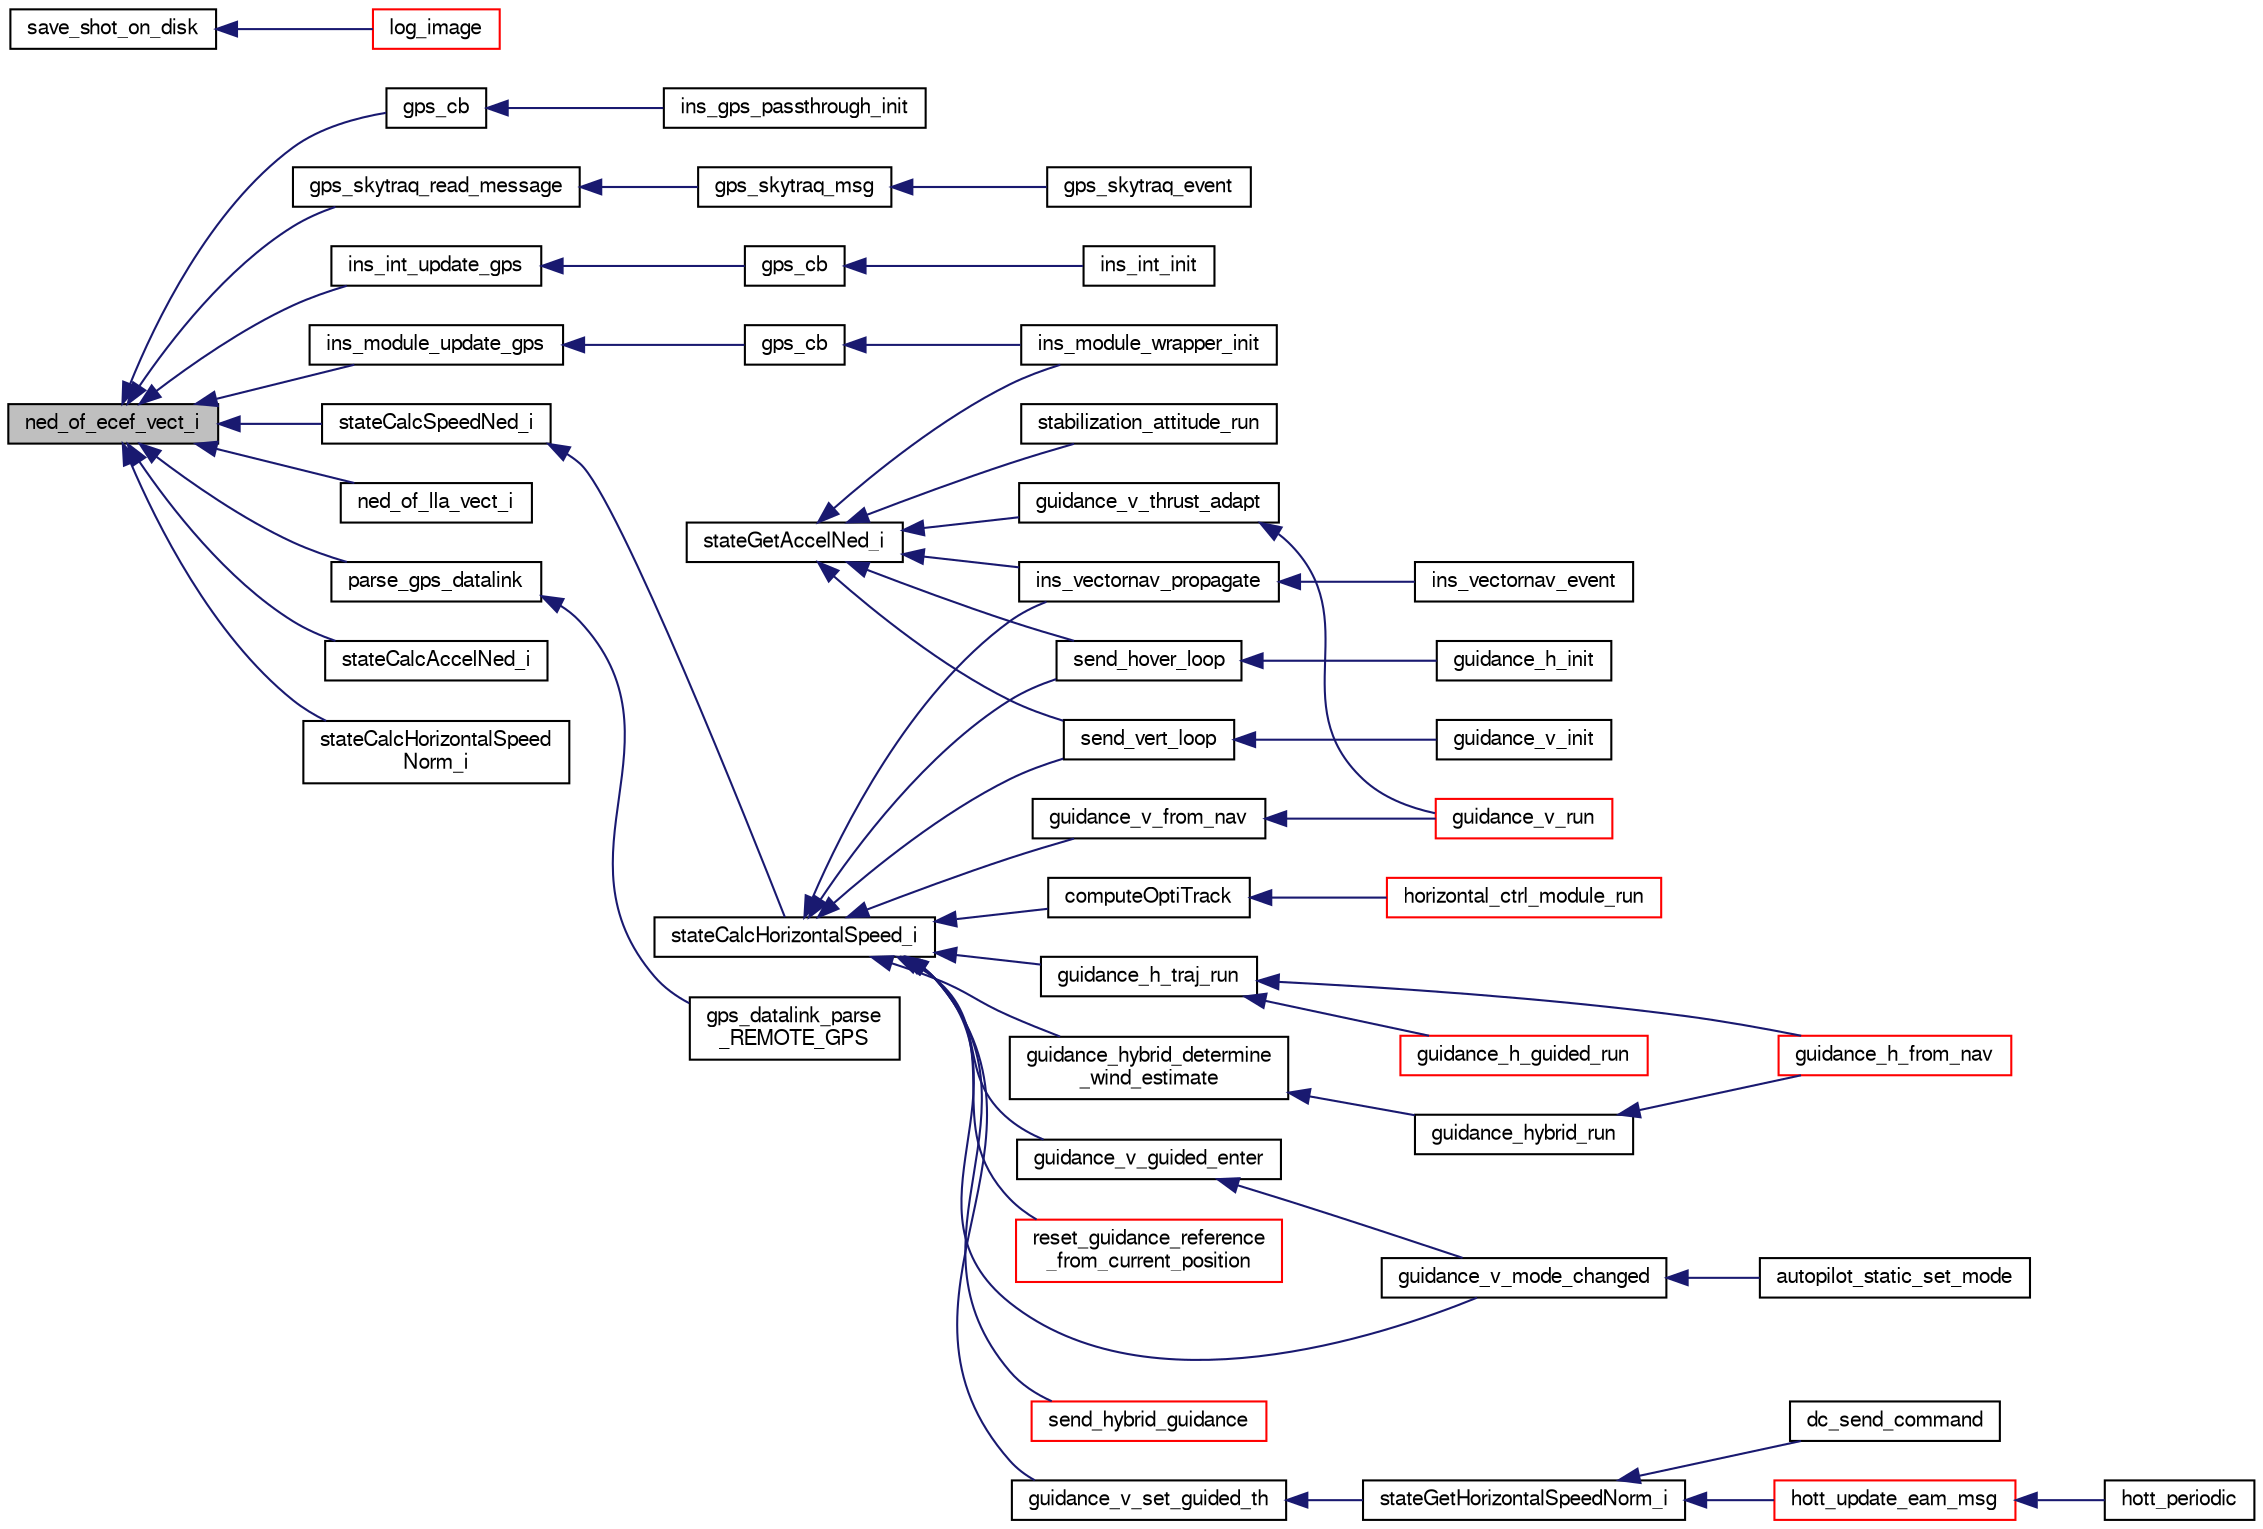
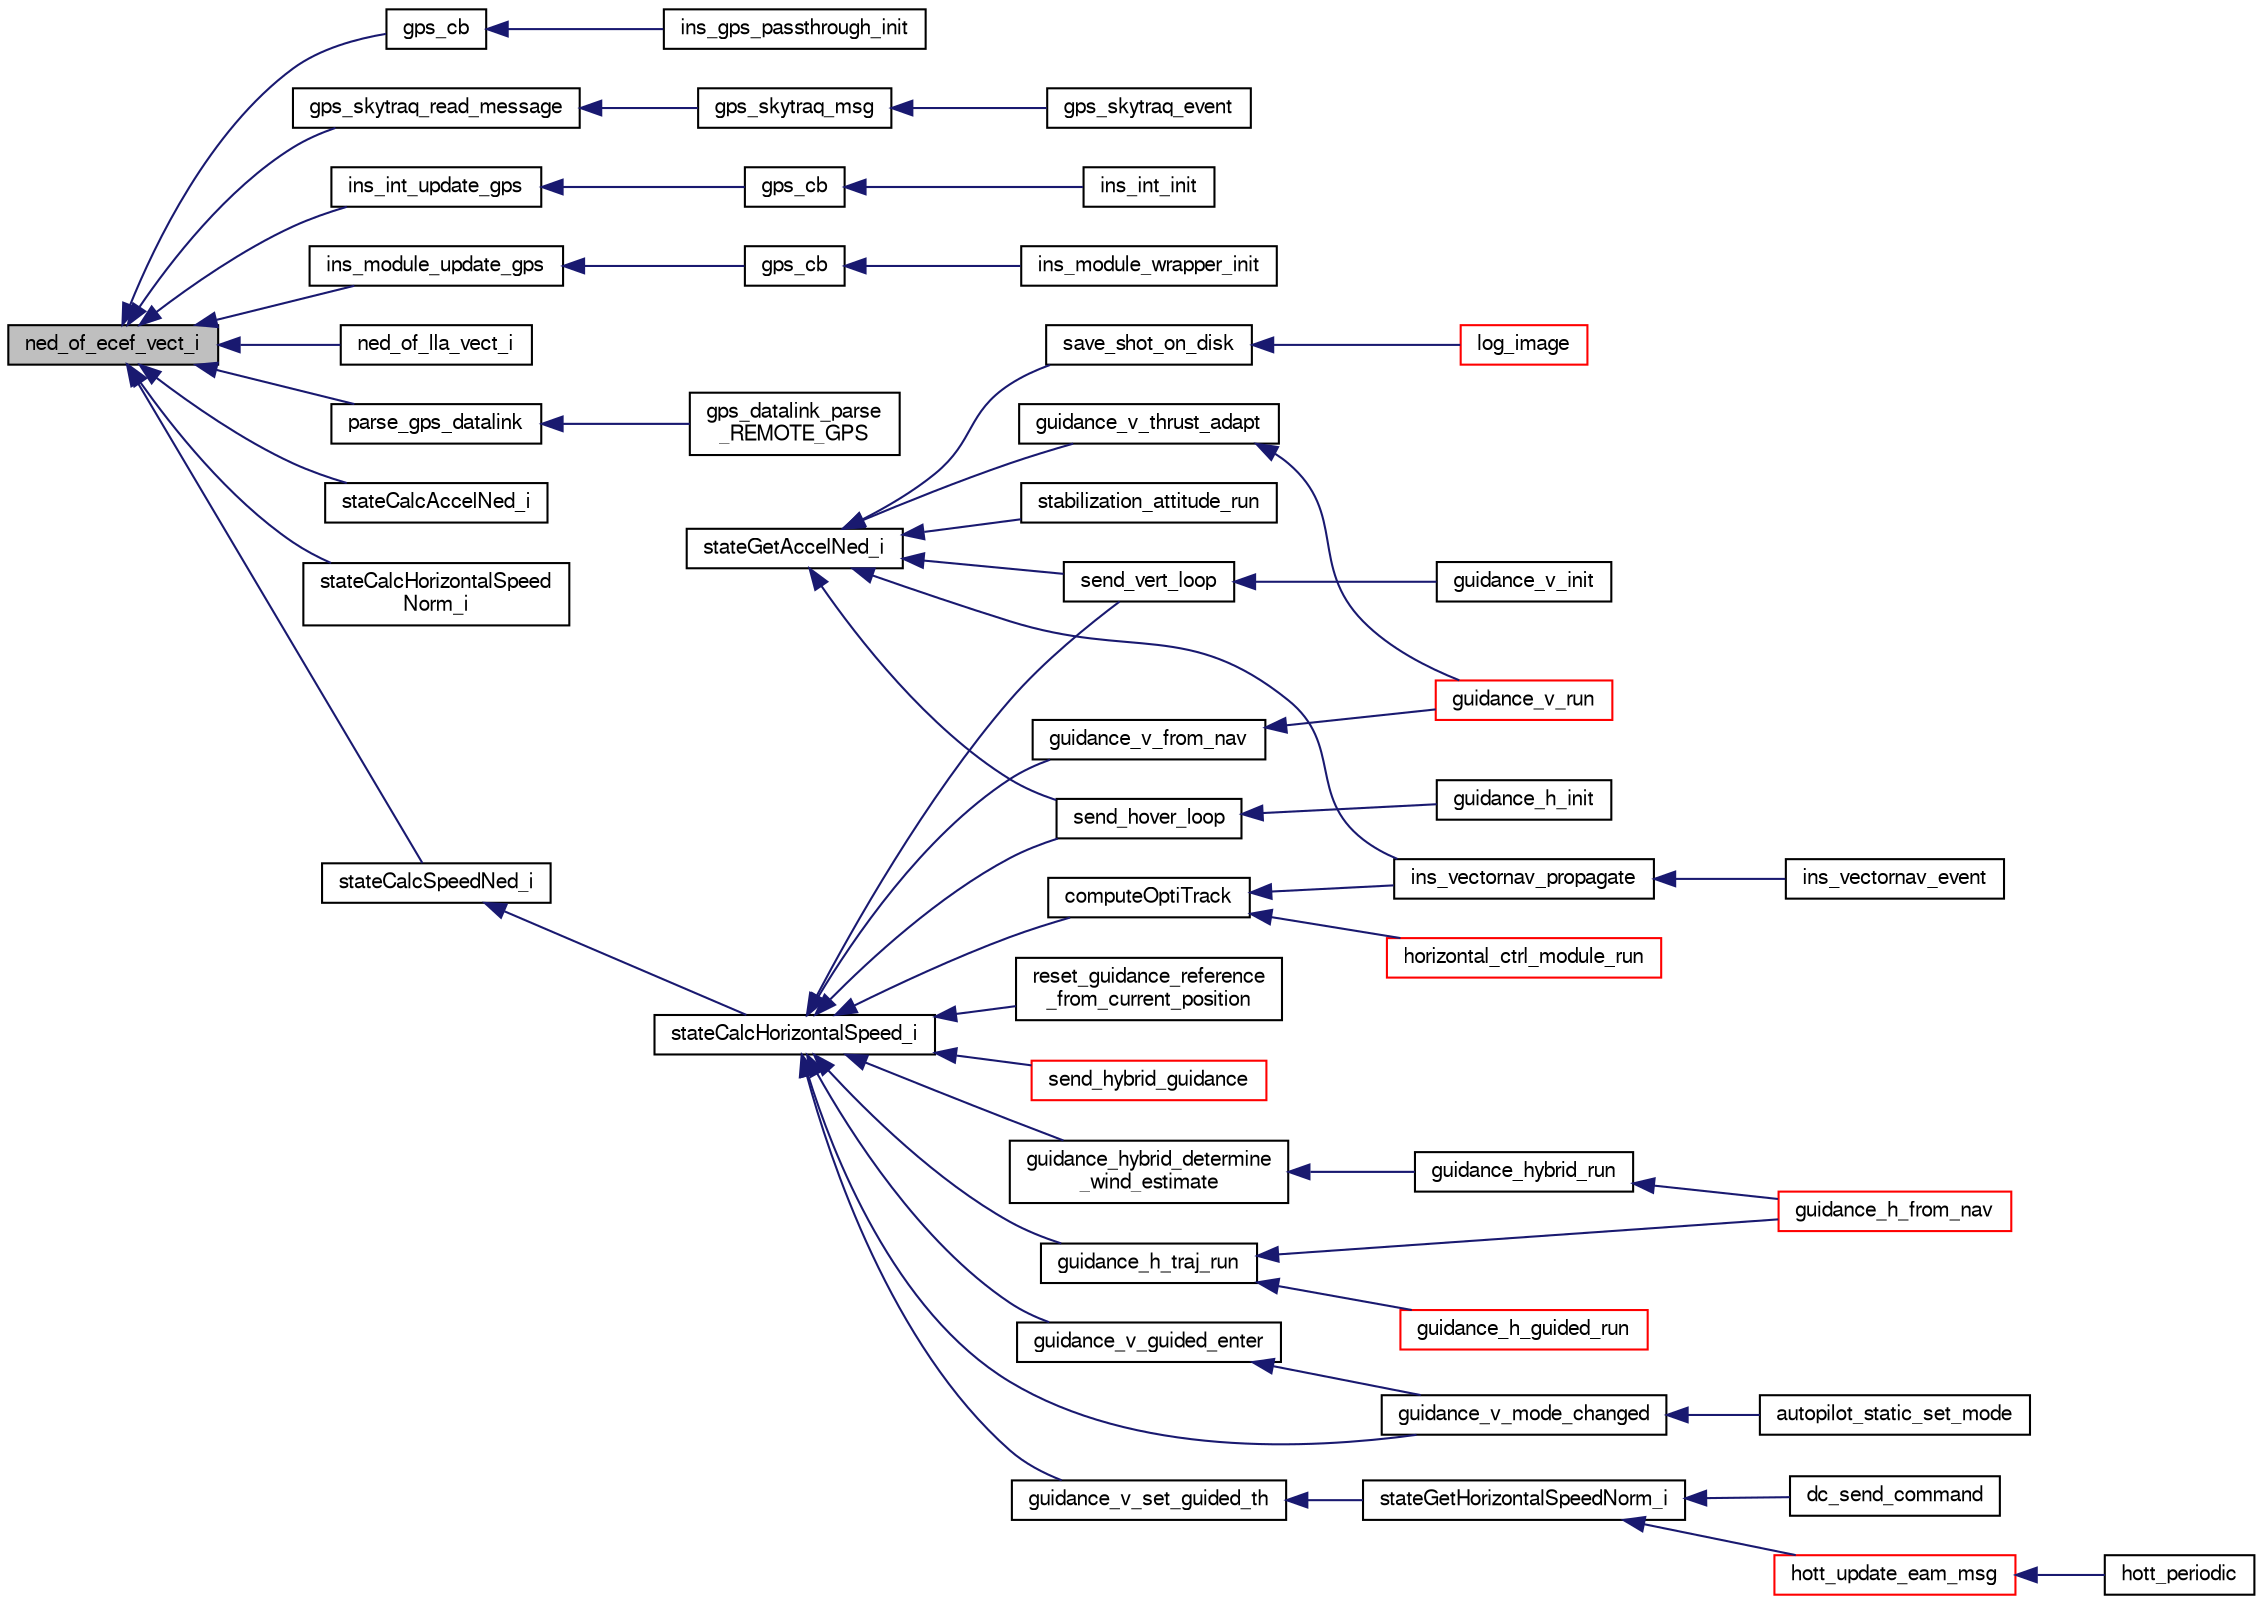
edge "ins_module_wrapper_init" -> "stateGetAccelNed_i": now "save_shot_on_disk" -> "stateGetAccelNed_i"
edge "ins_vectornav_propagate" -> "stateCalcHorizontalSpeed_i": now "ins_vectornav_propagate" -> "computeOptiTrack"
node "reset_guidance_reference _from_current_position": color red -> black
